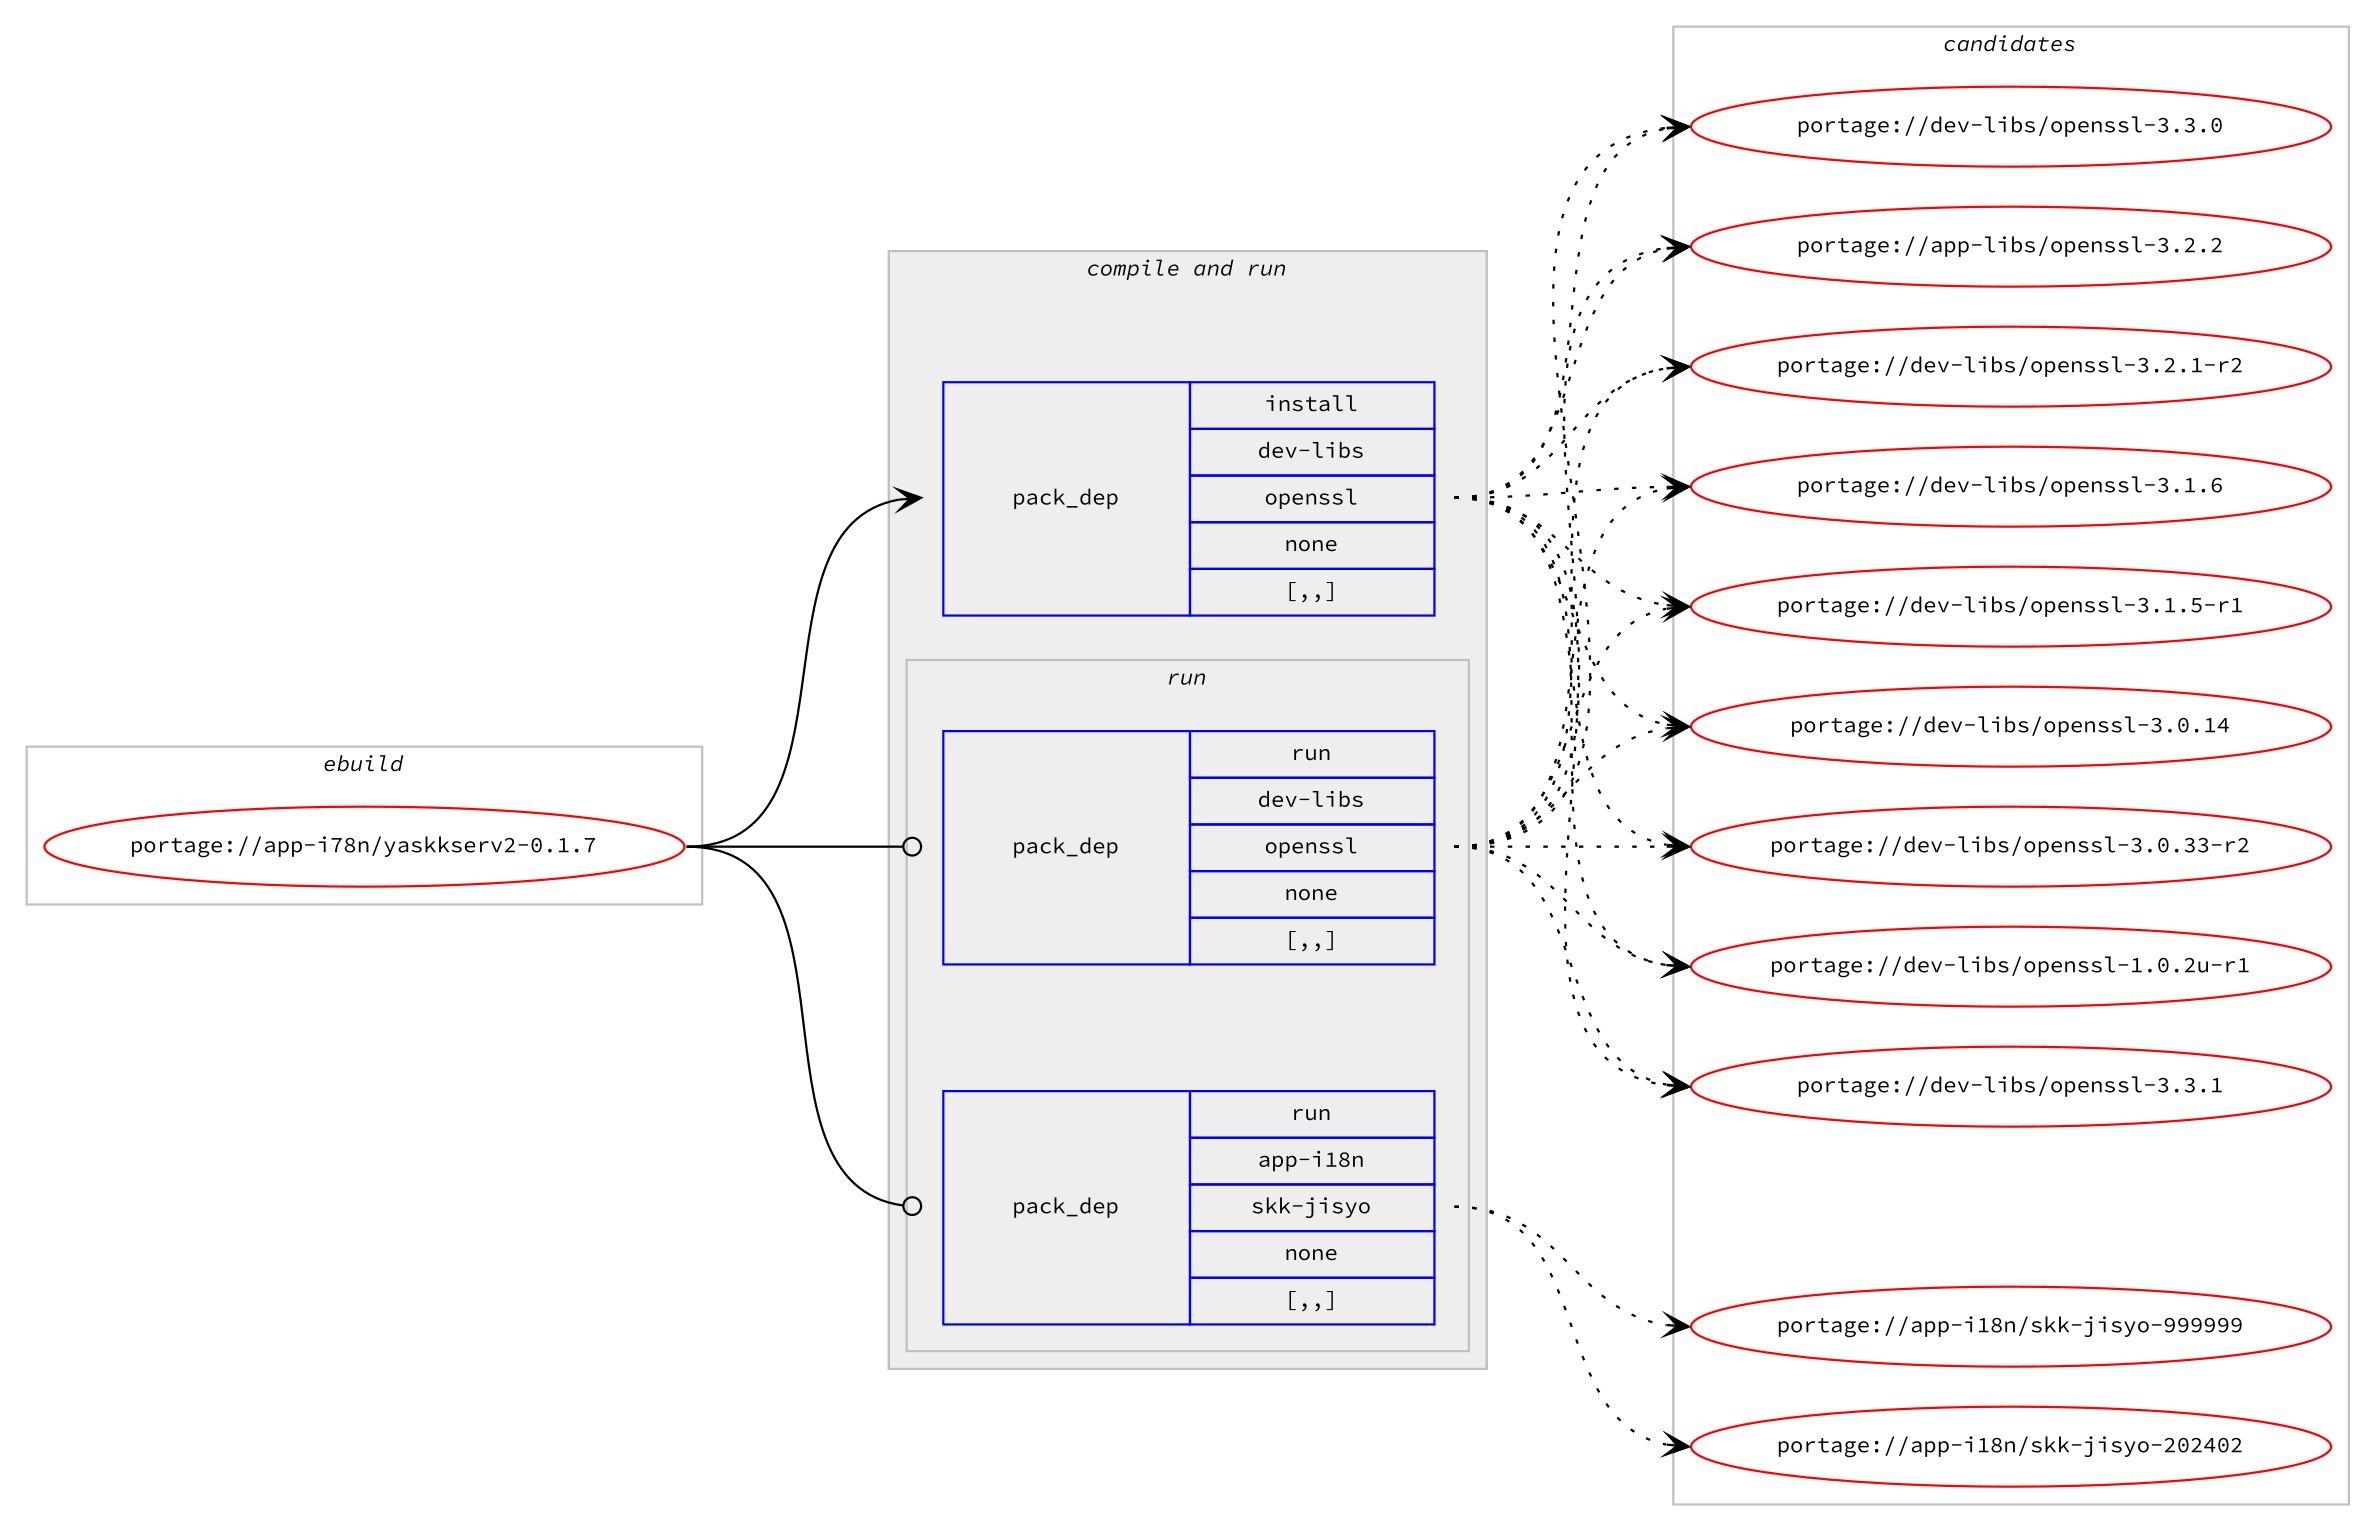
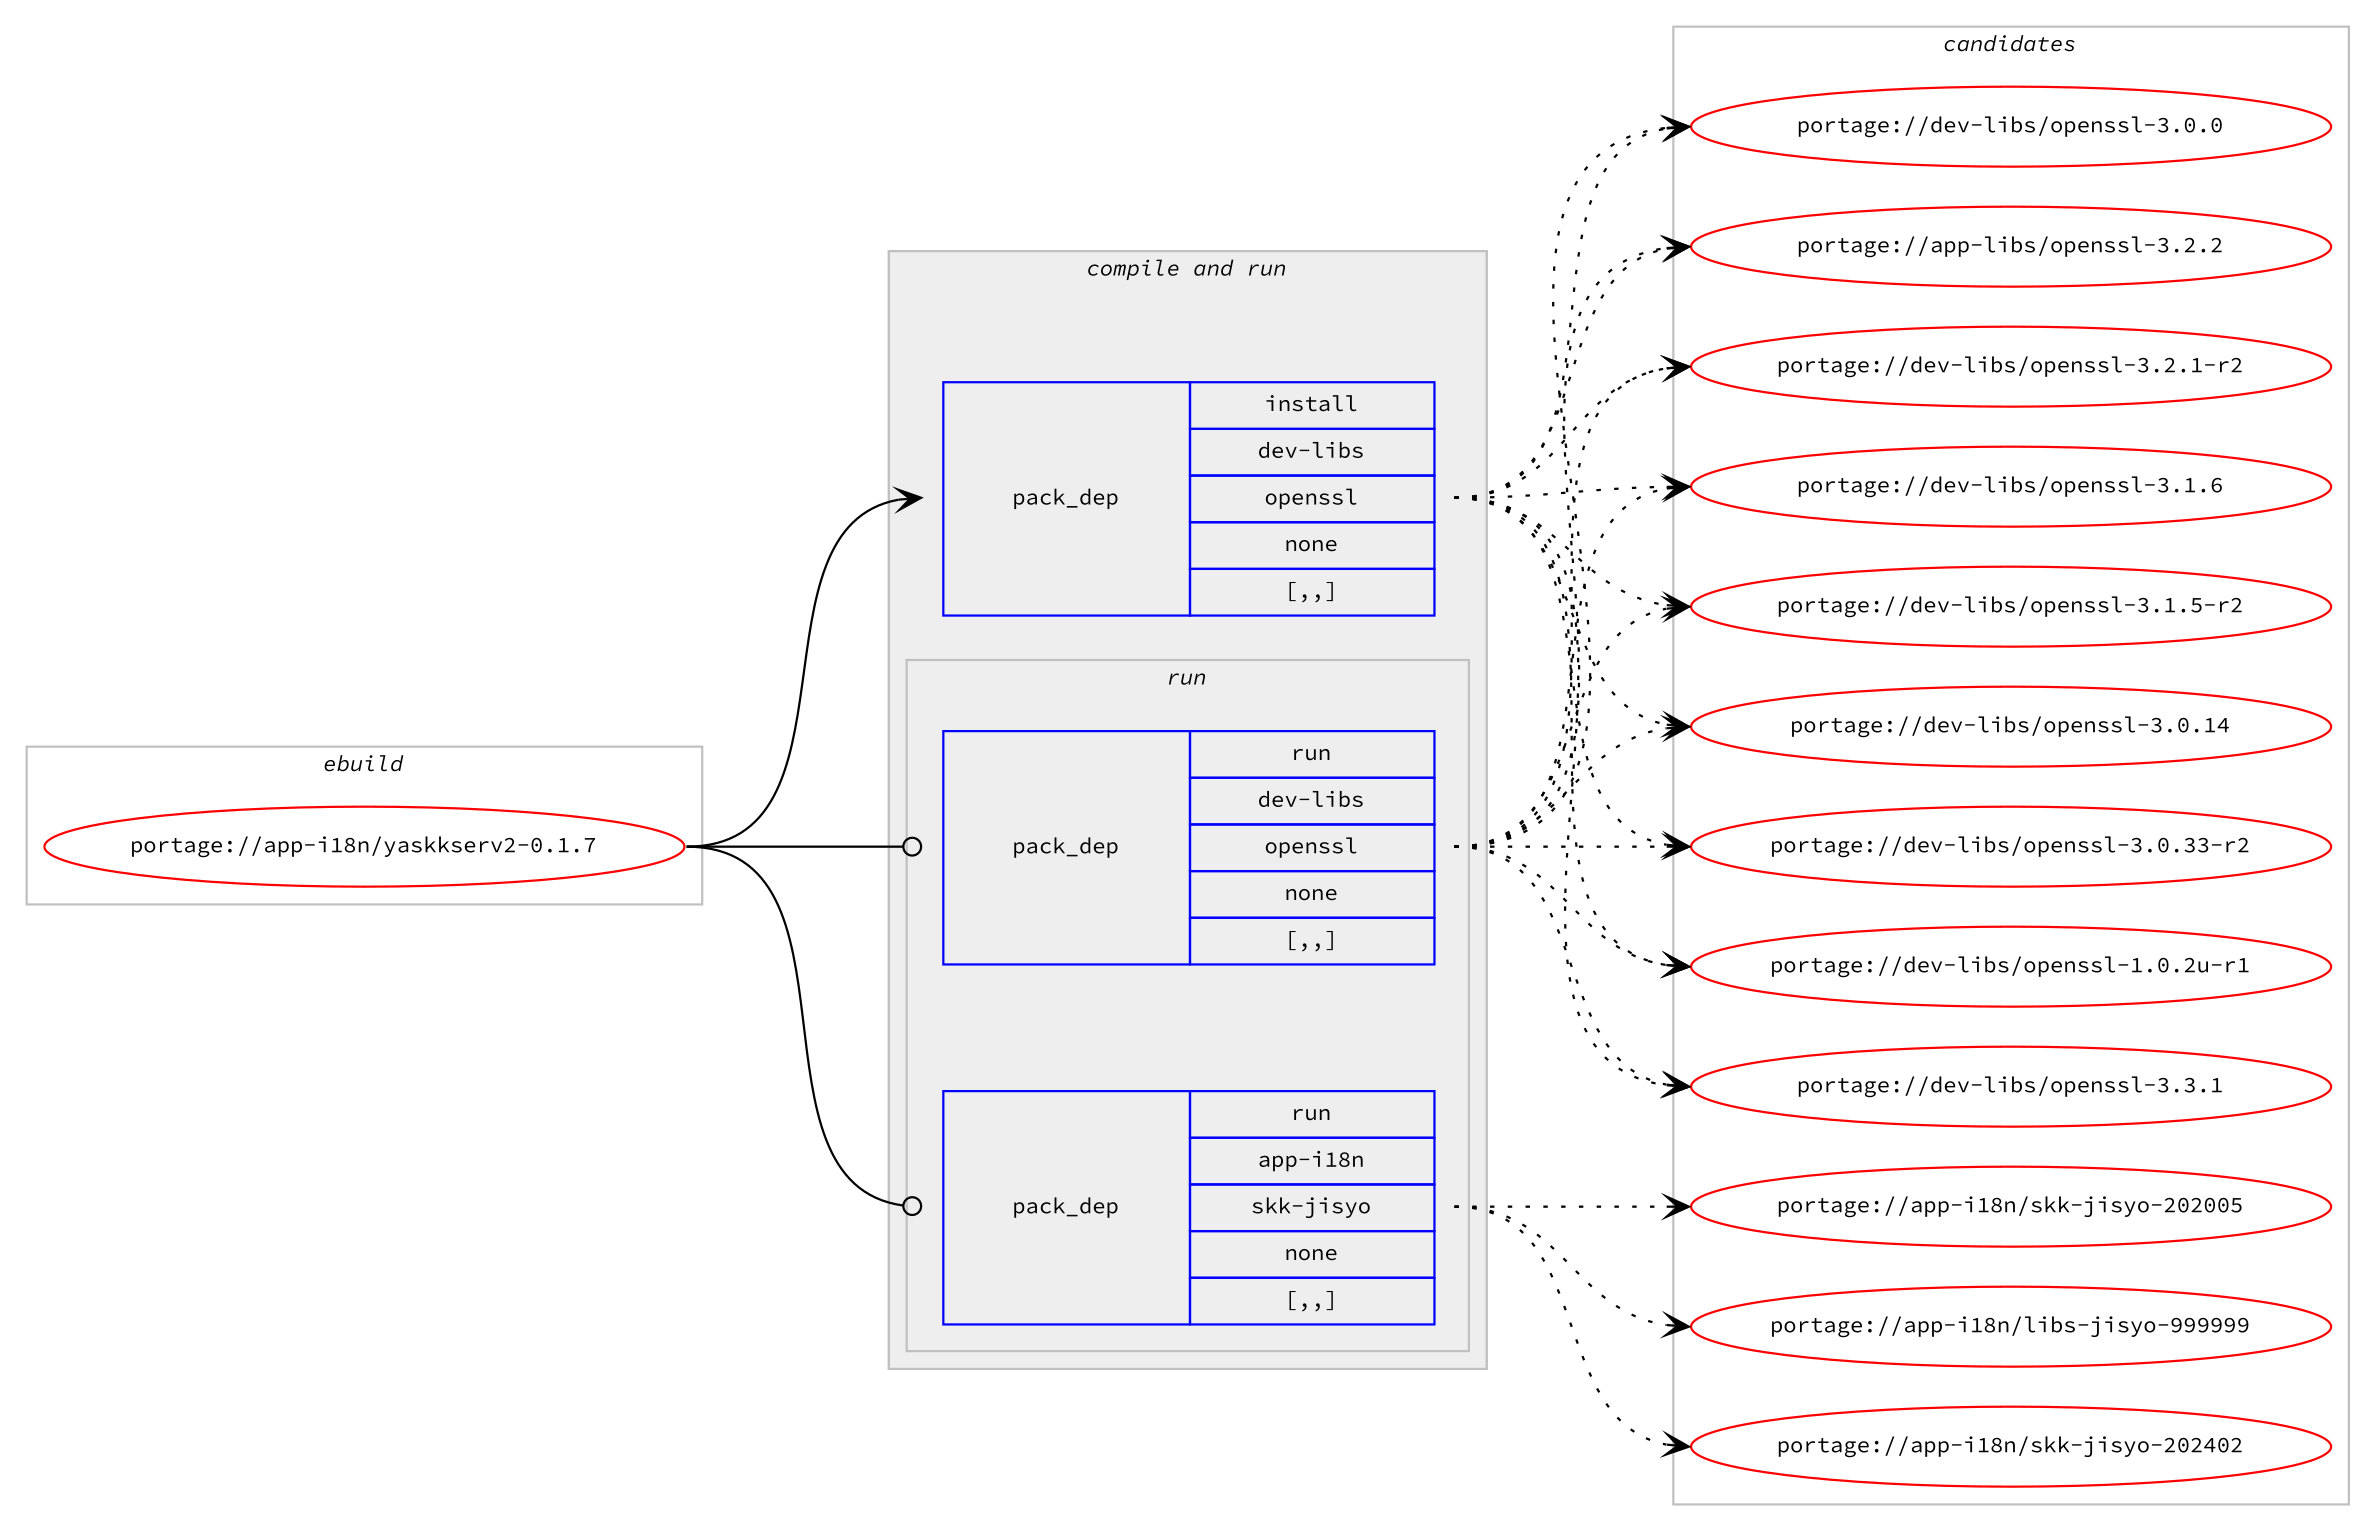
node "portage://dev-libs/openssl-3.3.0": label "portage://dev-libs/openssl-3.3.0" -> "portage://dev-libs/openssl-3.0.0"
node "portage://dev-libs/openssl-3.1.5-r1": label "portage://dev-libs/openssl-3.1.5-r1" -> "portage://dev-libs/openssl-3.1.5-r2"
node "portage://app-i78n/yaskkserv2-0.1.7": label "portage://app-i78n/yaskkserv2-0.1.7" -> "portage://app-i18n/yaskkserv2-0.1.7"
node "portage://app-i18n/skk-jisyo-202005": added
node "portage://app-i18n/skk-jisyo-999999": label "portage://app-i18n/skk-jisyo-999999" -> "portage://app-i18n/libs-jisyo-999999"
